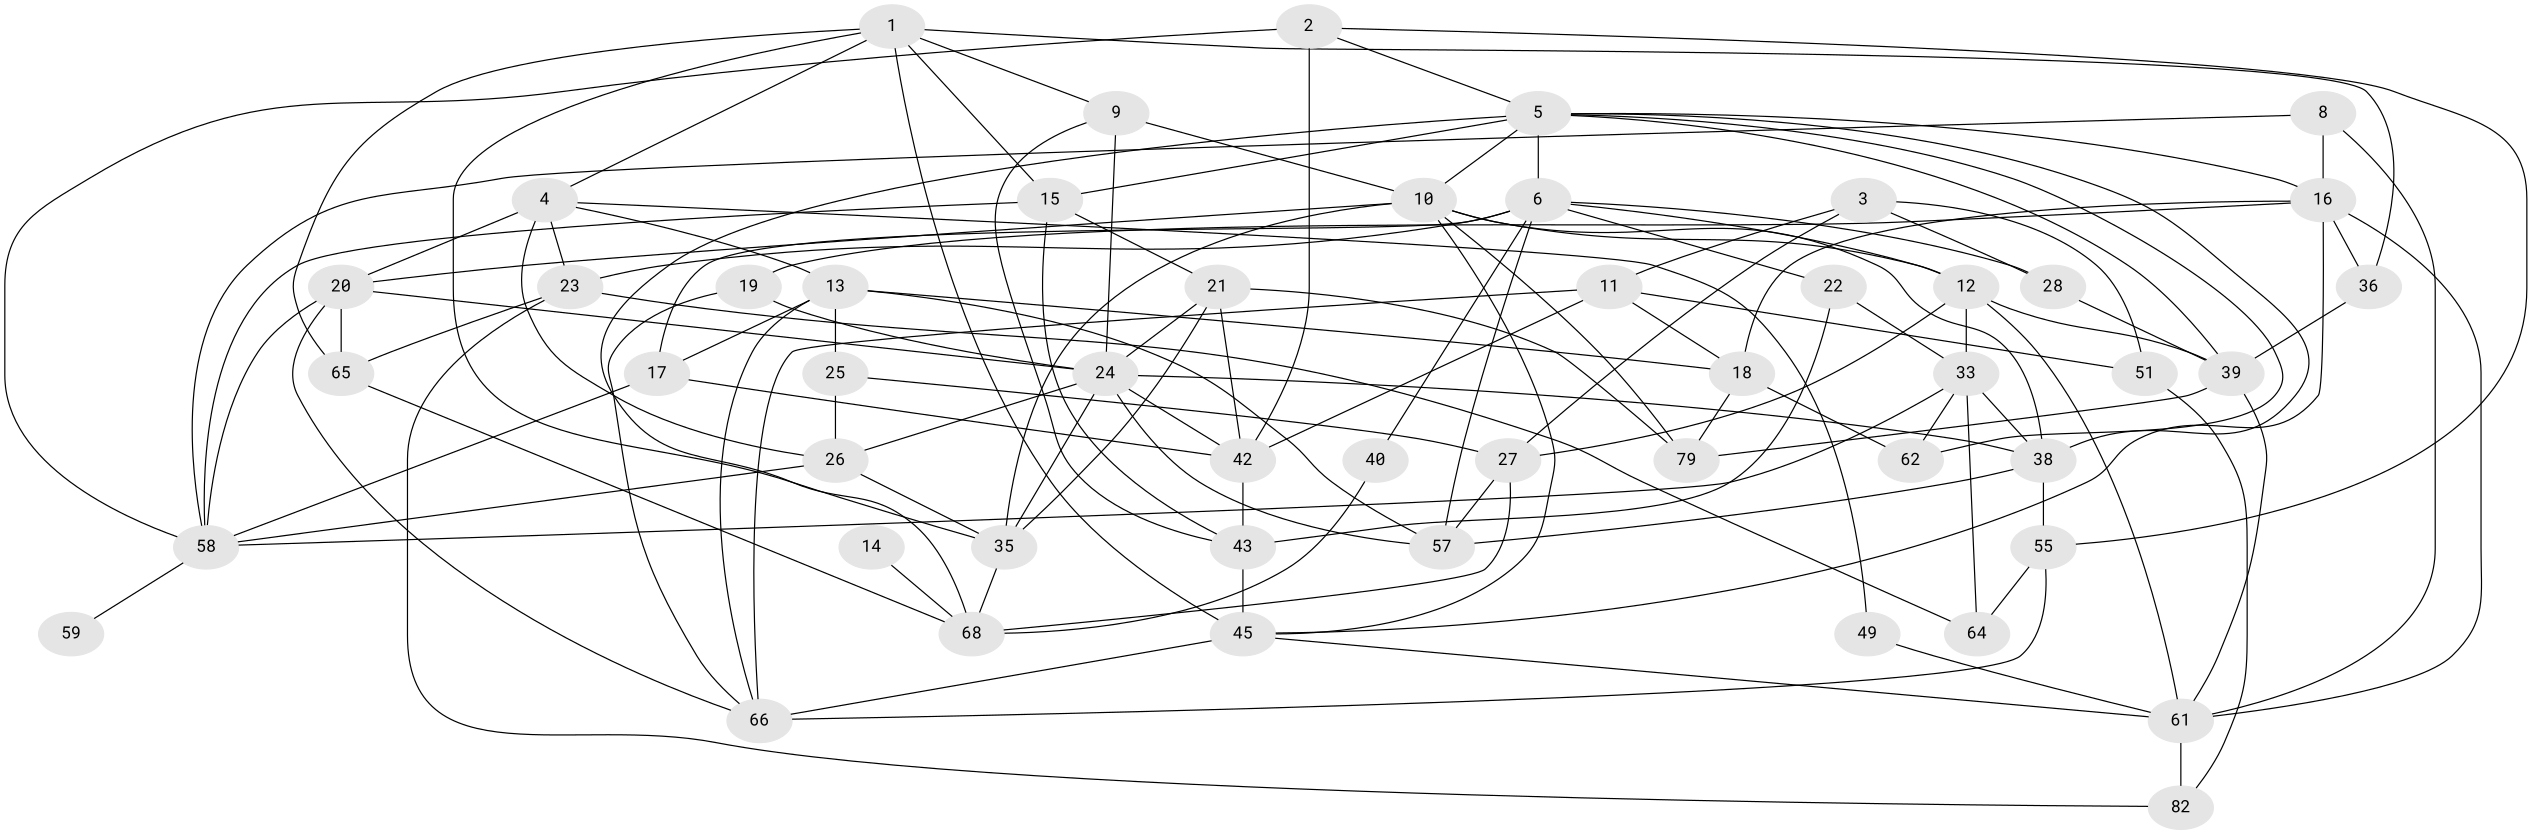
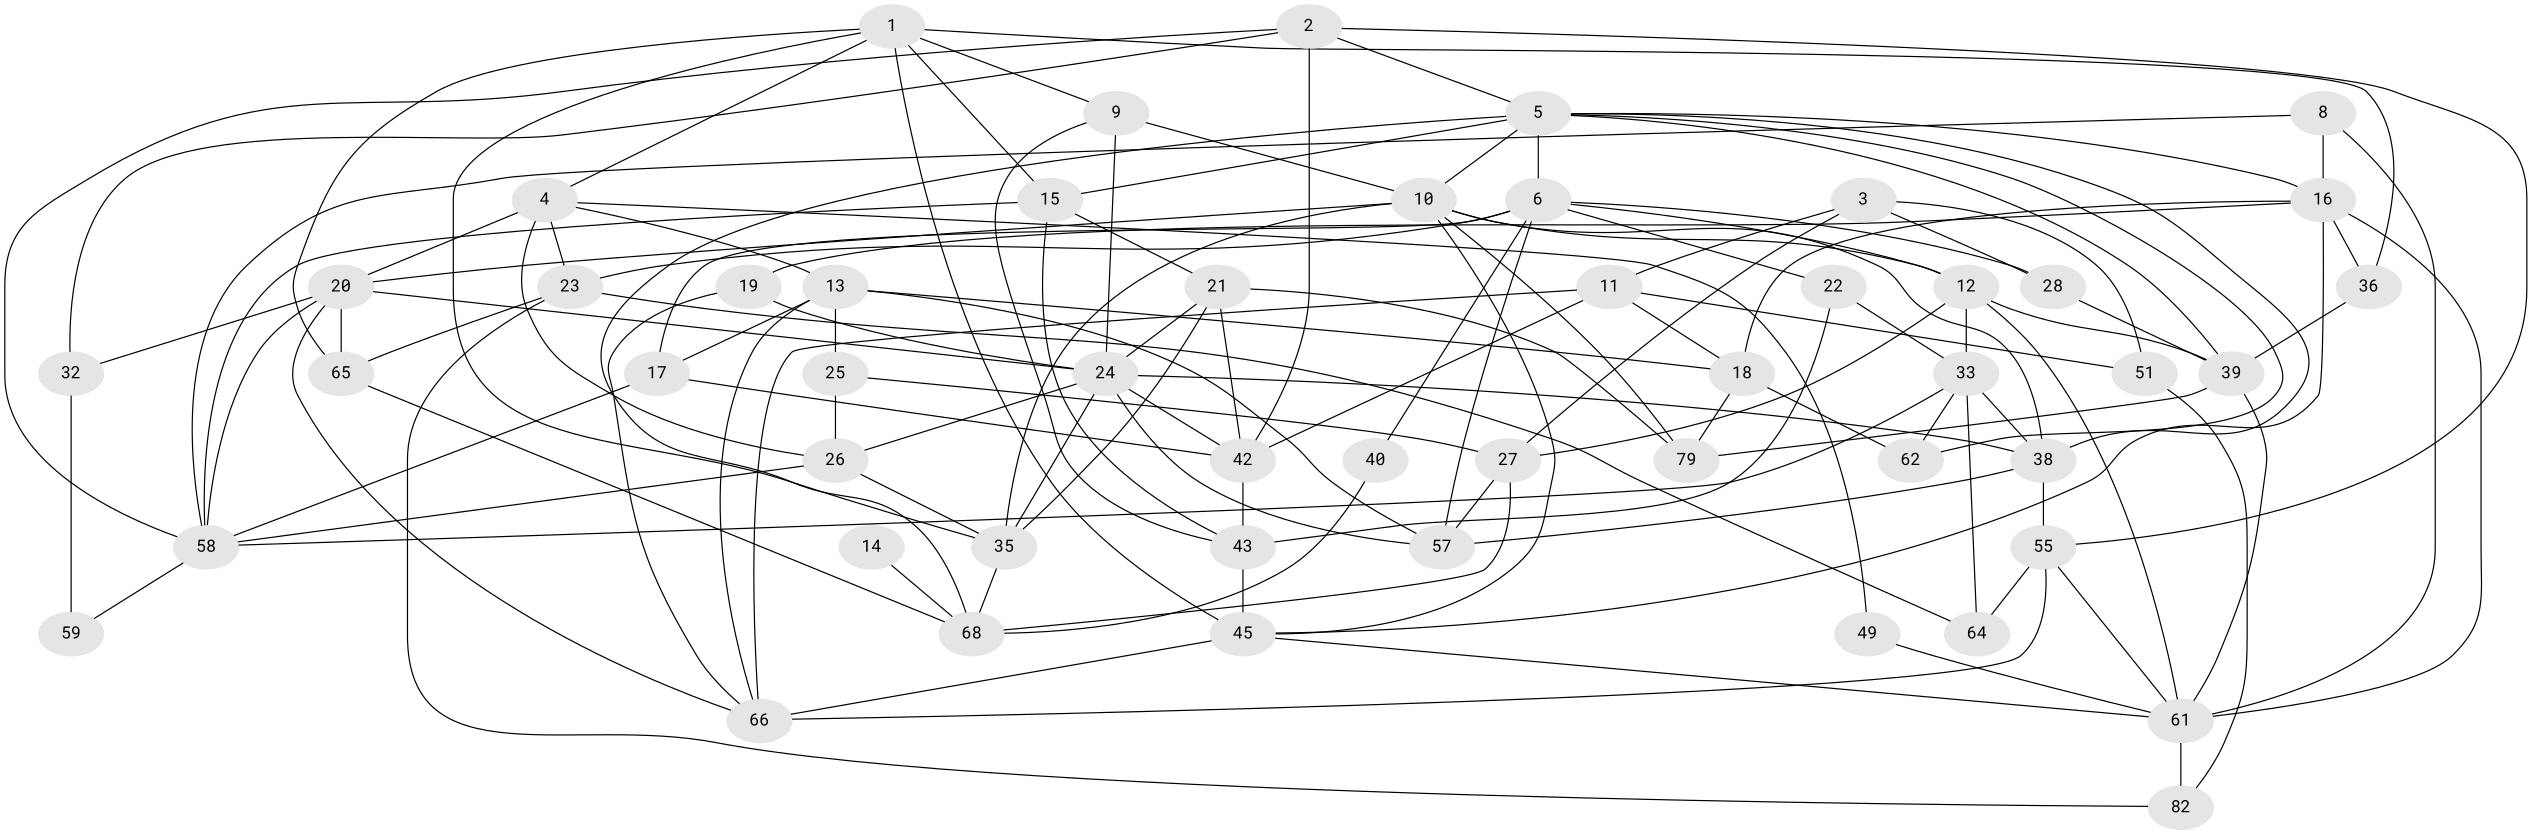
node "32": added
edge "55" -- "61": added
